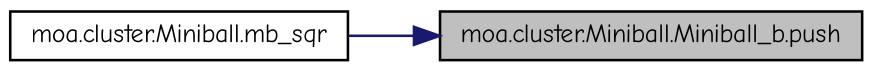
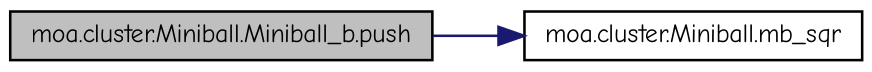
edge "moa.cluster.Miniball.mb_sqr" -> "moa.cluster.Miniball.Miniball_b.push": reversed
